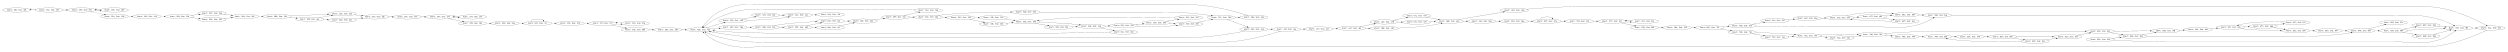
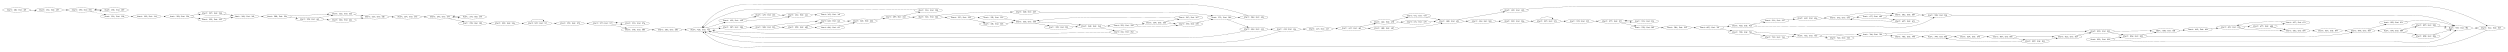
edge "Start: 151; End: 157" -> "Start: 103; End: 109": reversed
edge "Start: 875; End: 889" -> "Start: 949; End: 956": now "Start: 855; End: 874" -> "Start: 949; End: 956"
